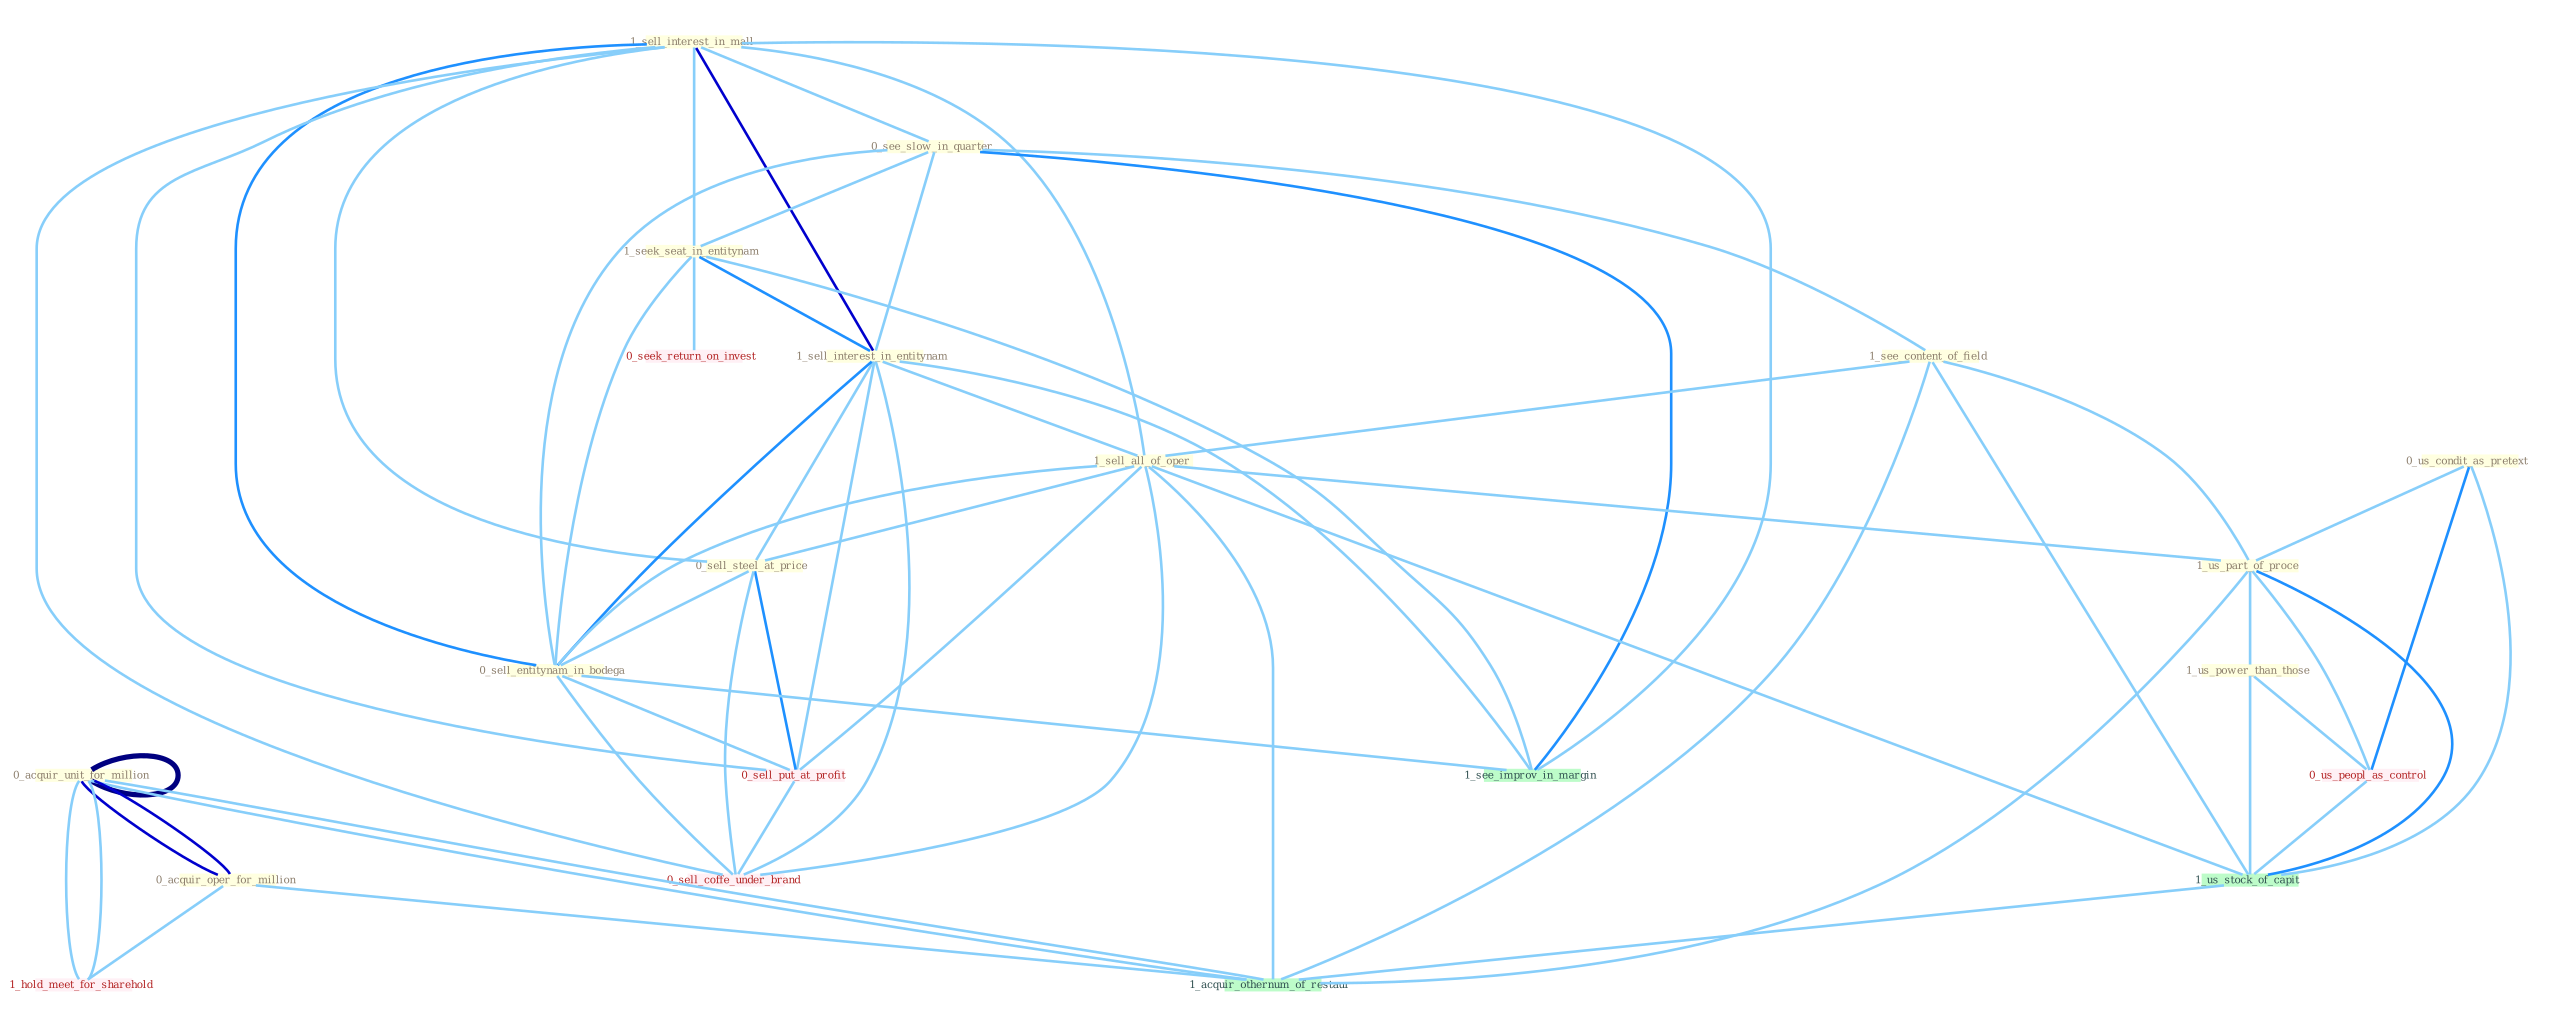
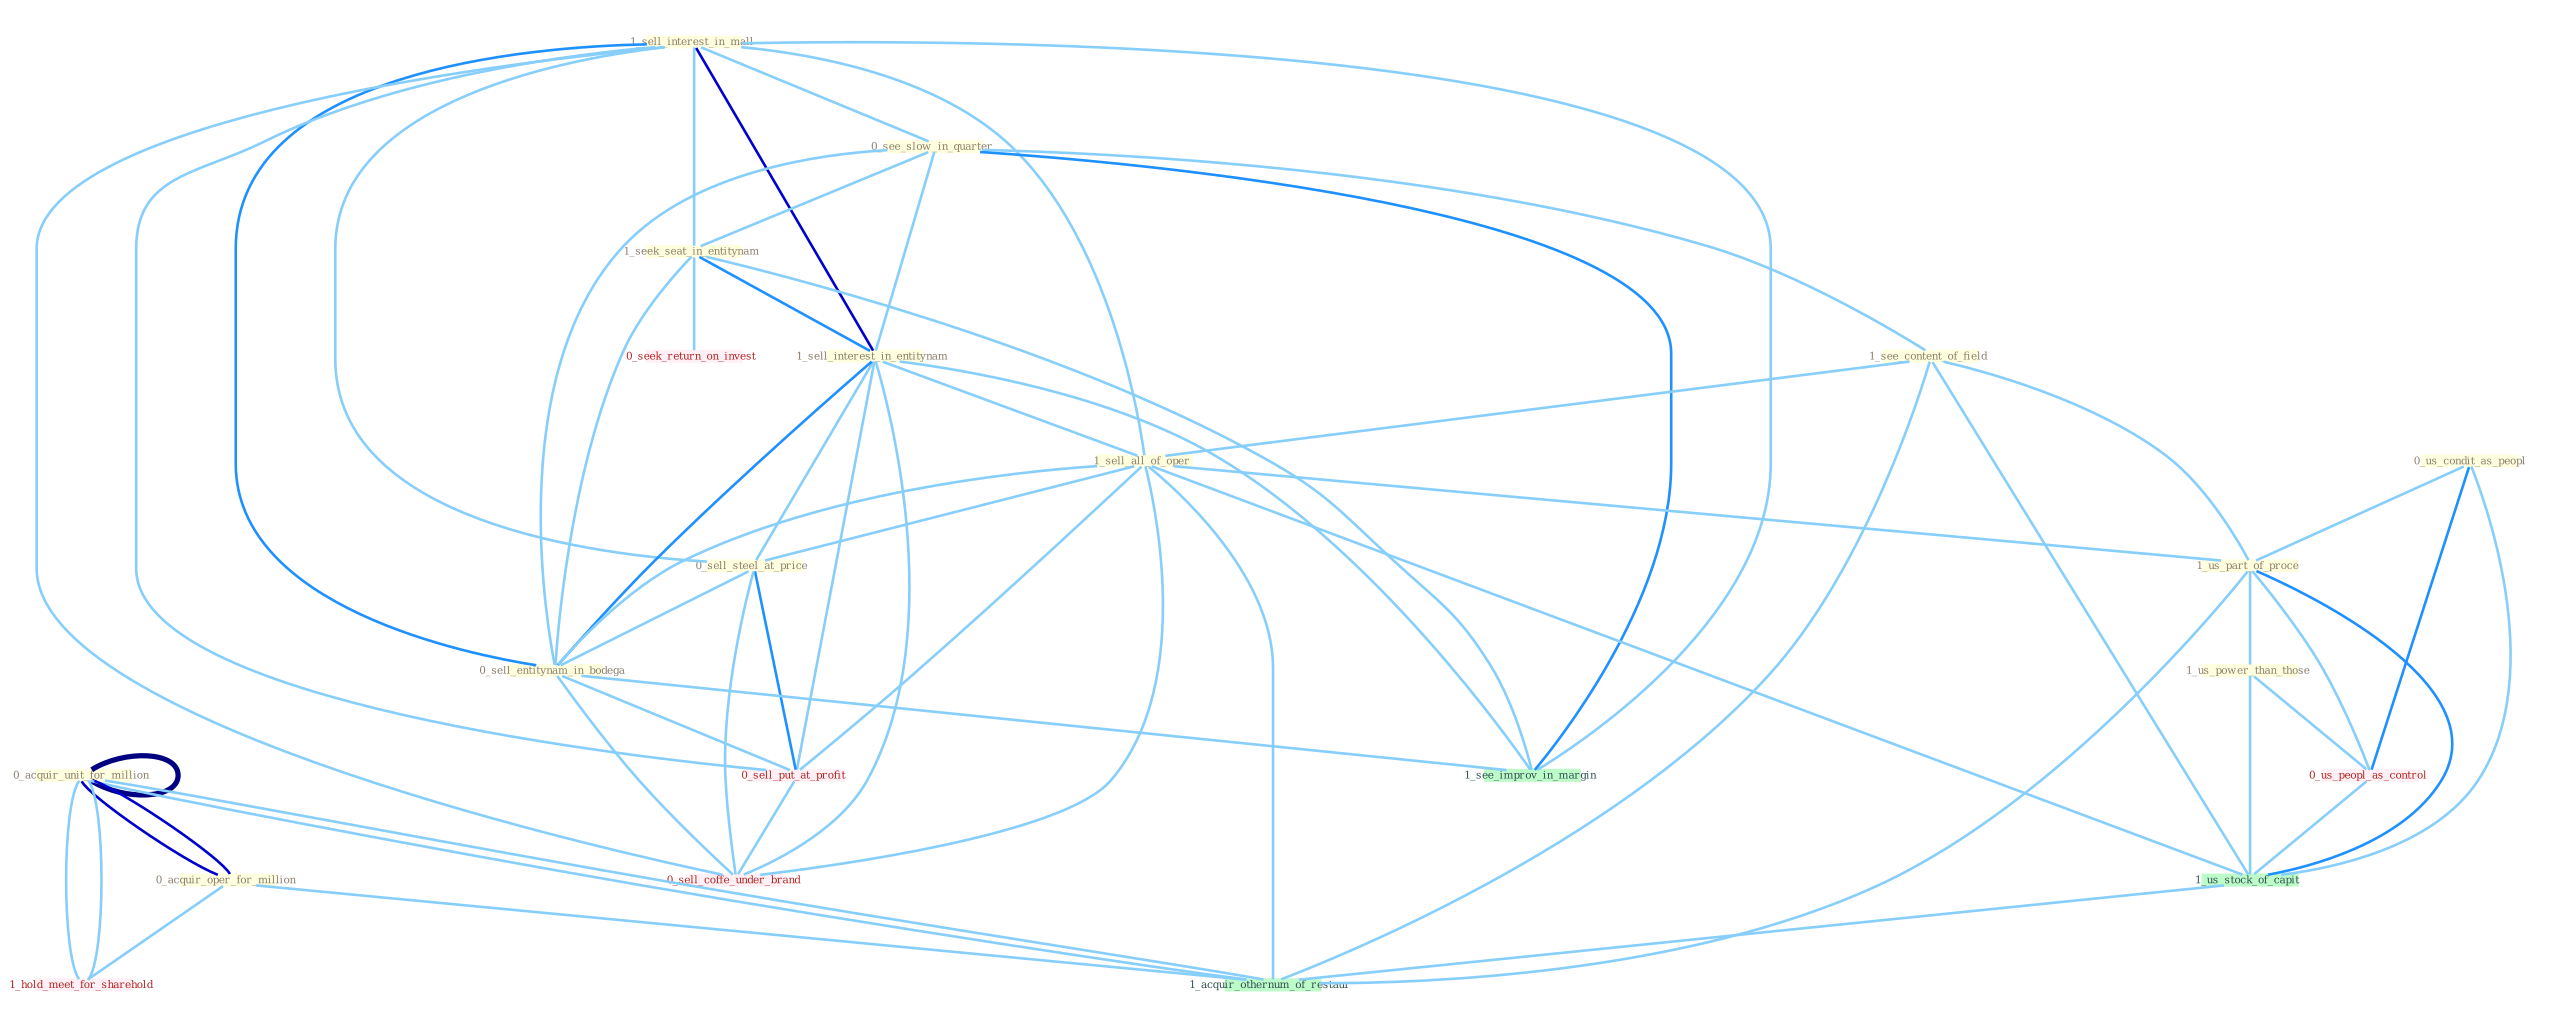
node "0_us_condit_as_pretext": label "0_us_condit_as_pretext" -> "0_us_condit_as_peopl"
